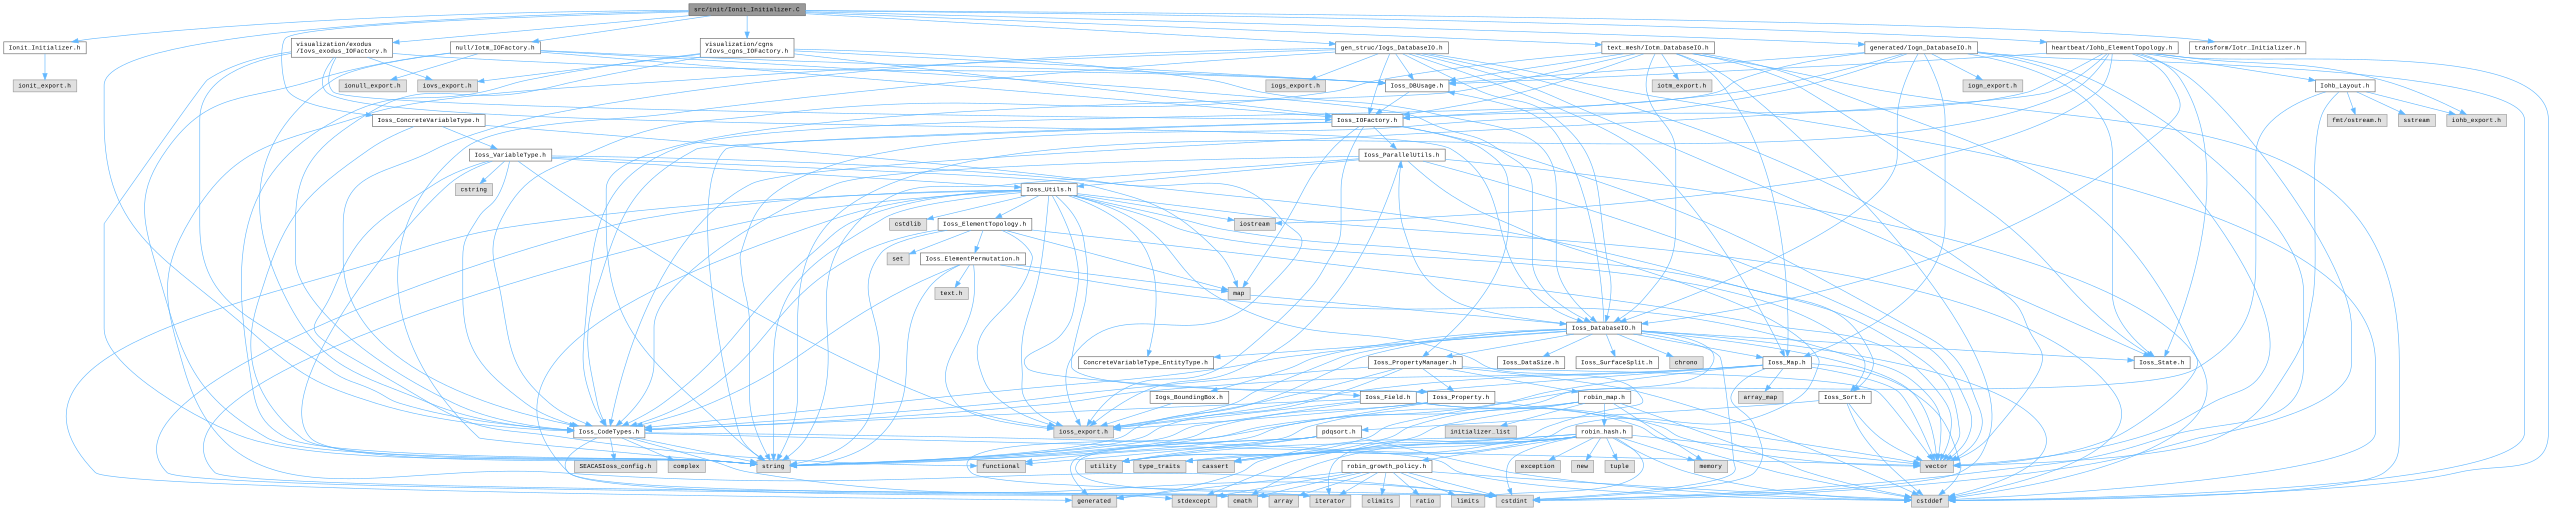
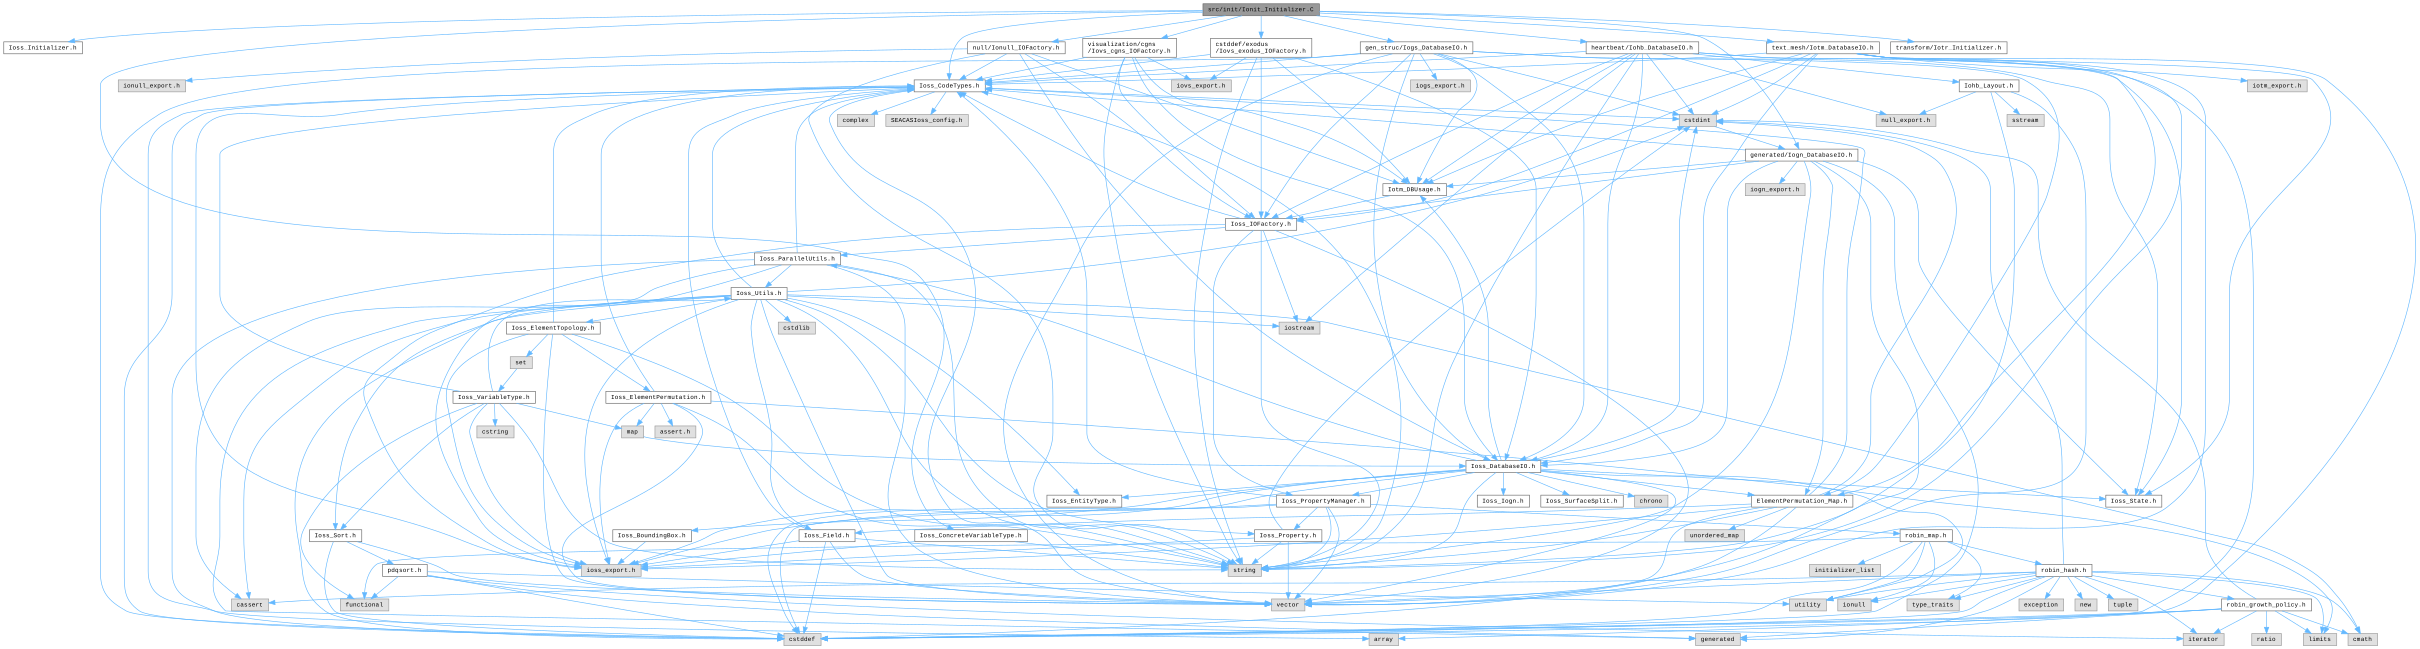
node "Ionit_Initializer.h": label "Ionit_Initializer.h" -> "Ioss_Initializer.h"
node "visualization/exodus /Iovs_exodus_IOFactory.h": label "visualization/exodus /Iovs_exodus_IOFactory.h" -> "cstddef/exodus /Iovs_exodus_IOFactory.h"
node "null/Iotm_IOFactory.h": label "null/Iotm_IOFactory.h" -> "null/Ionull_IOFactory.h"
node "heartbeat/Iohb_ElementTopology.h": label "heartbeat/Iohb_ElementTopology.h" -> "heartbeat/Iohb_DatabaseIO.h"
node "ionit_export.h": removed
node "Ioss_DBUsage.h": label "Ioss_DBUsage.h" -> "Iotm_DBUsage.h"
node "fmt/ostream.h": removed
node "iohb_export.h": label "iohb_export.h" -> "null_export.h"
edge "Ioss_ConcreteVariableType.h" -> "Ioss_VariableType.h": now "set" -> "Ioss_VariableType.h"
edge "Ioss_IOFactory.h" -> "map": now "Ioss_IOFactory.h" -> "iostream"
edge "Ioss_ElementTopology.h" -> "map": removed
node "text.h": label "text.h" -> "assert.h"
node "ConcreteVariableType_EntityType.h": label "ConcreteVariableType_EntityType.h" -> "Ioss_EntityType.h"
node "Ioss_DataSize.h": label "Ioss_DataSize.h" -> "Ioss_Iogn.h"
node "Ioss_Map.h": label "Ioss_Map.h" -> "ElementPermutation_Map.h"
node "Iogs_BoundingBox.h": label "Iogs_BoundingBox.h" -> "Ioss_BoundingBox.h"
node "array_map": label "array_map" -> "unordered_map"
edge "generated/Iogn_DatabaseIO.h" -> "cstdint": reversed
edge "Ioss_CodeTypes.h" -> "string": now "Ioss_CodeTypes.h" -> "ioss_export.h"
node "memory": label "memory" -> "ionull"
edge "Ioss_ElementPermutation.h" -> "limits": added
node "stdexcept": removed
node "climits": removed
